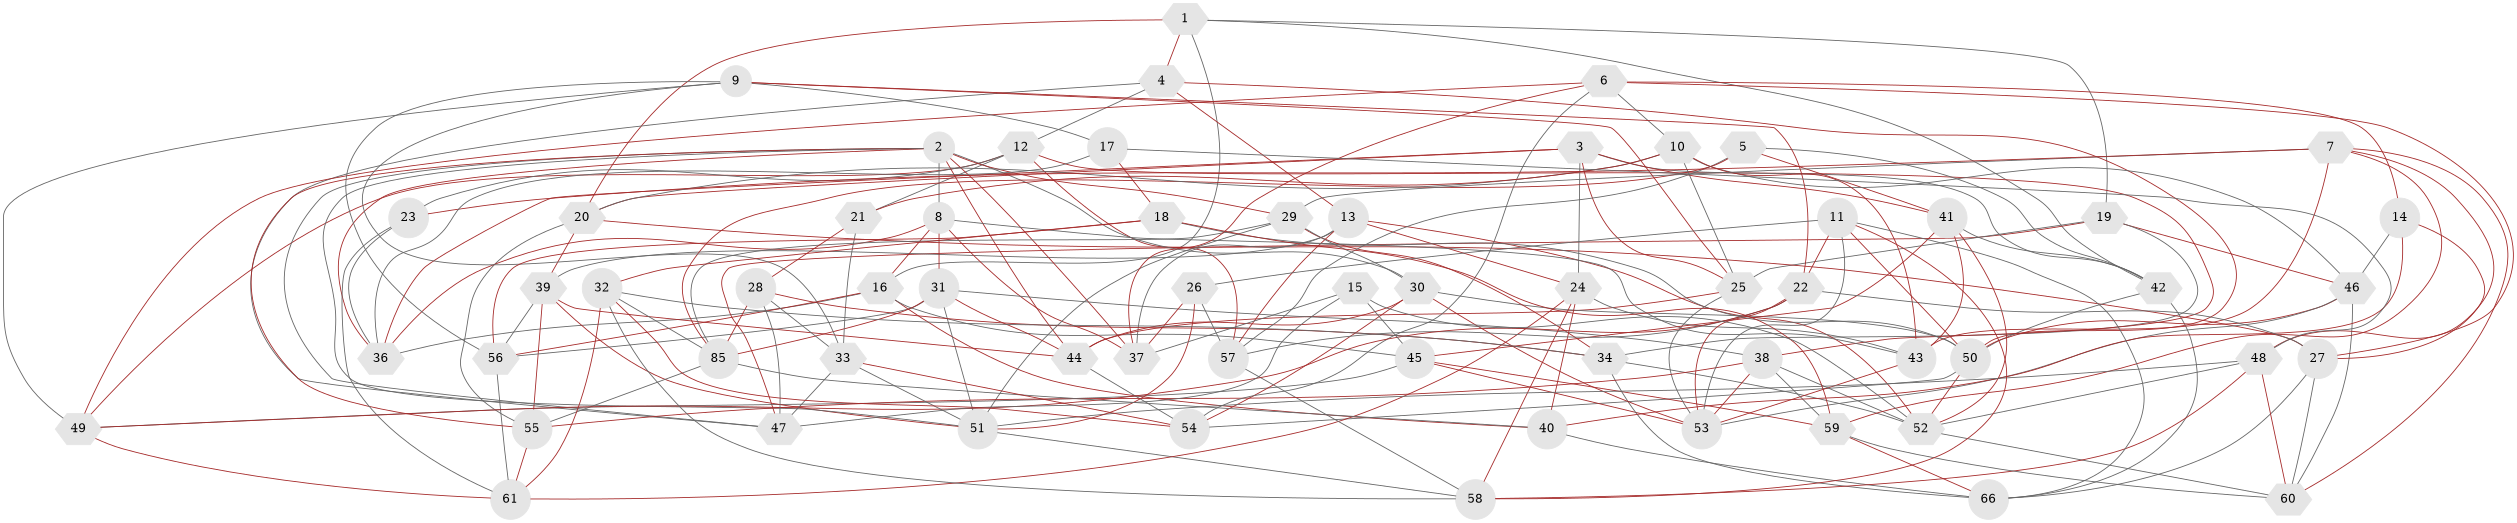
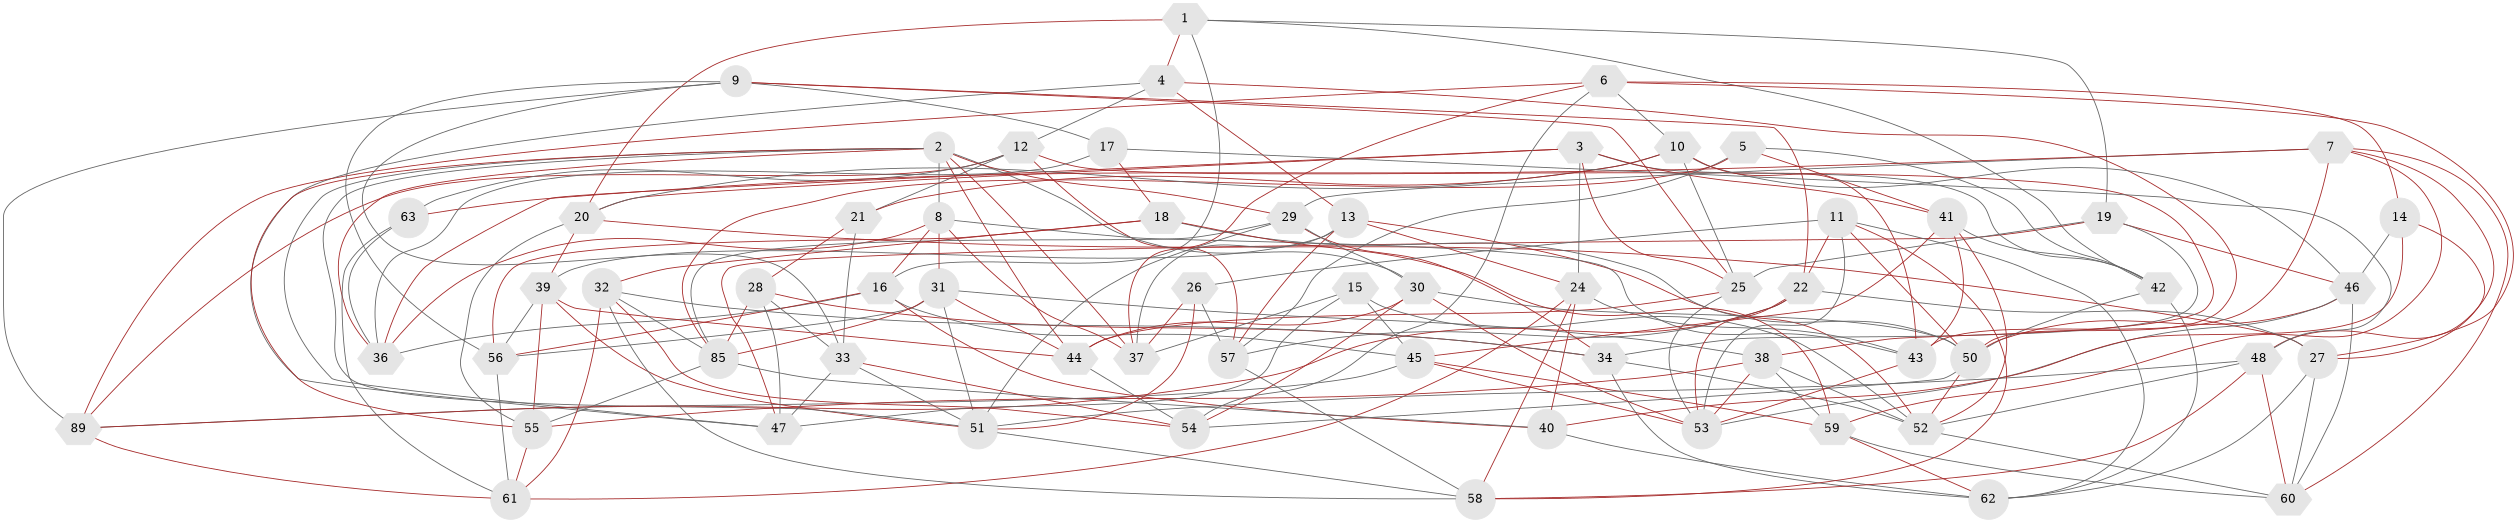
node "23": label "23" -> "63"
node "49": label "49" -> "89"
node "66": label "66" -> "62"
